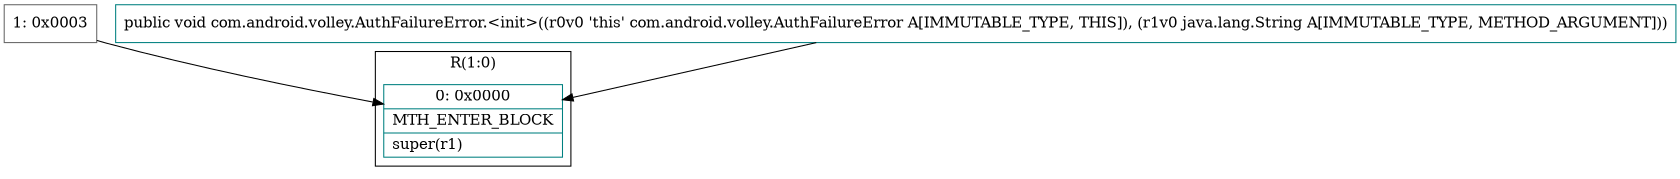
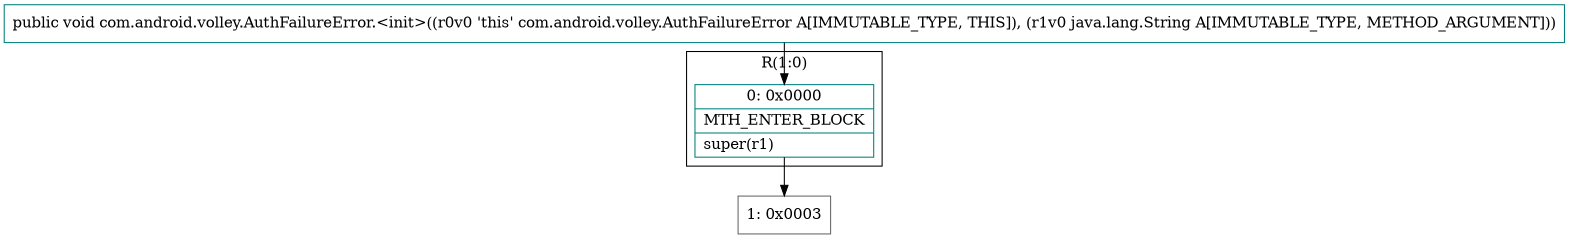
edge "1: 0x0003" -> "0: 0x0000": reversed
